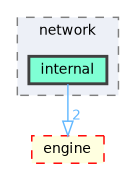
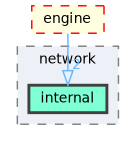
edge "internal" -> "engine": reversed
